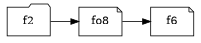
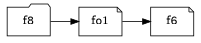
node "f2": label "f2" -> "f8"
node "fo8": label "fo8" -> "fo1"
